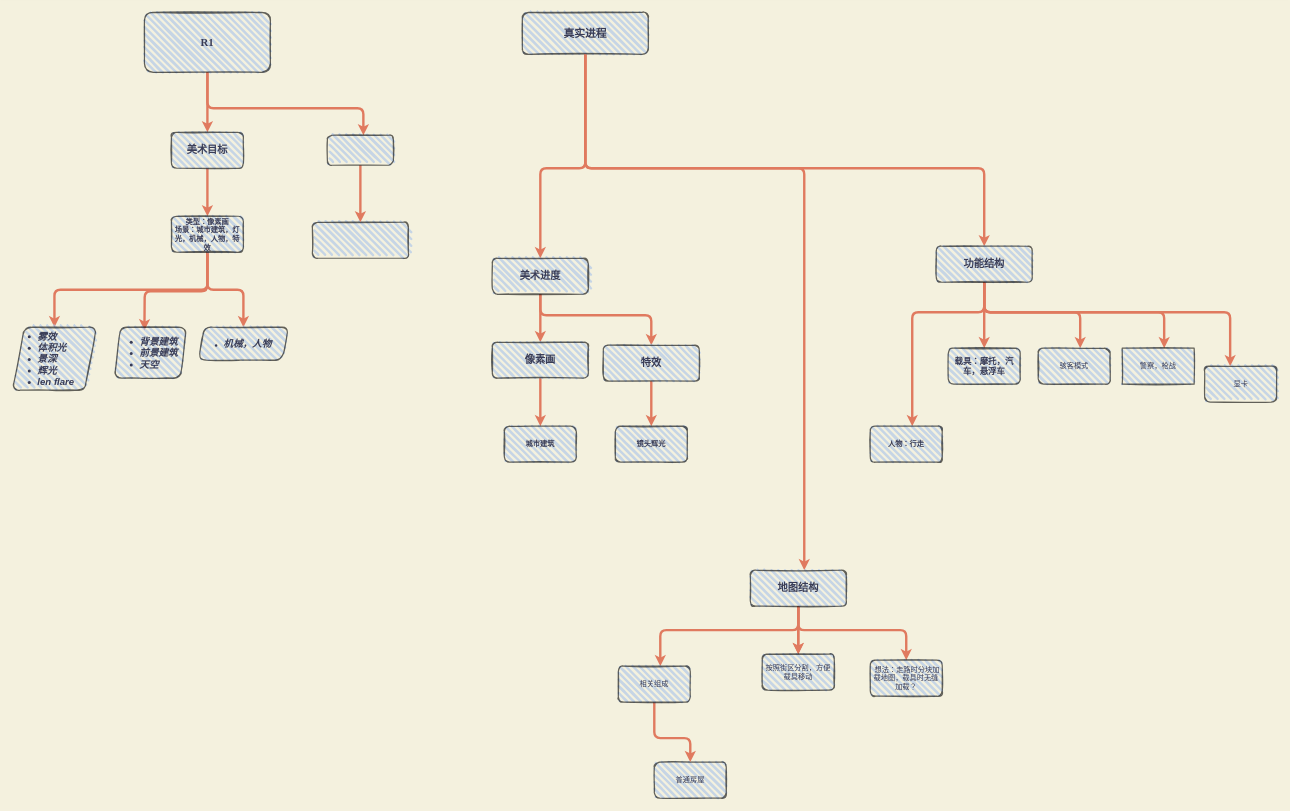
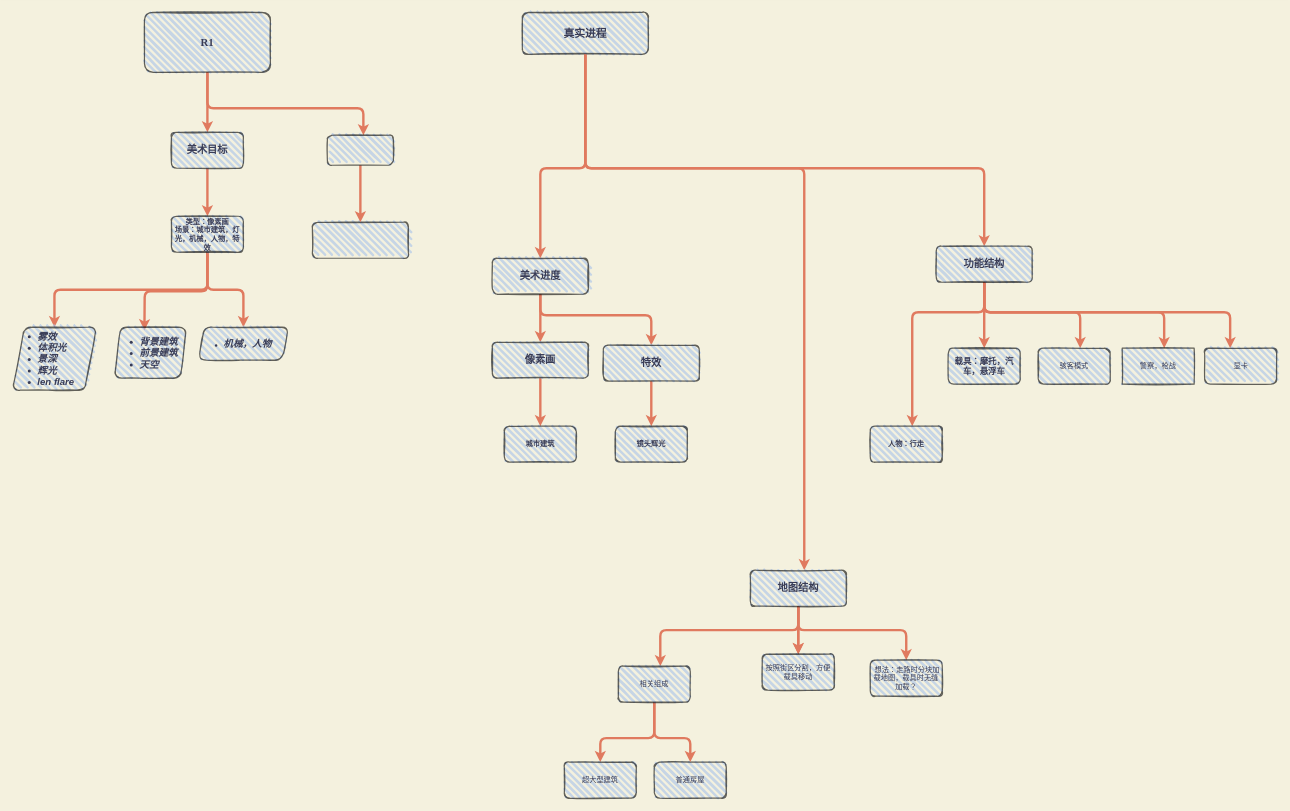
node "显卡": moved (1241, 384) -> (1241, 366)
edge "相关组成" -> "超大型建筑": added
node "超大型建筑": added
